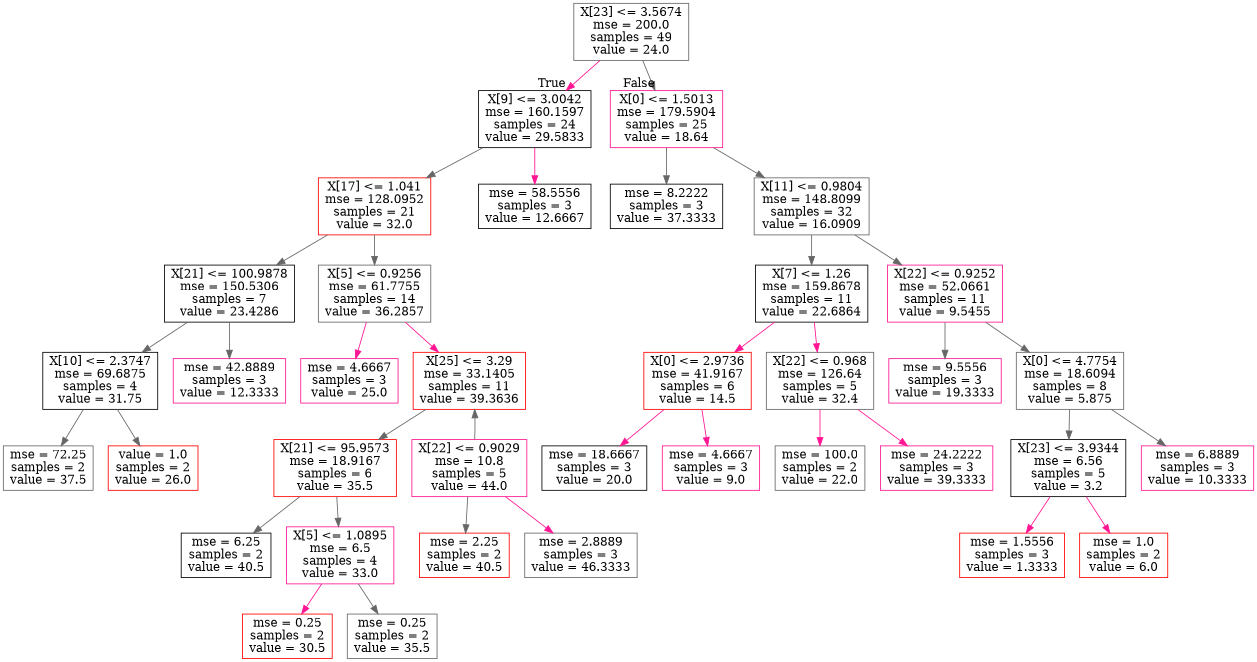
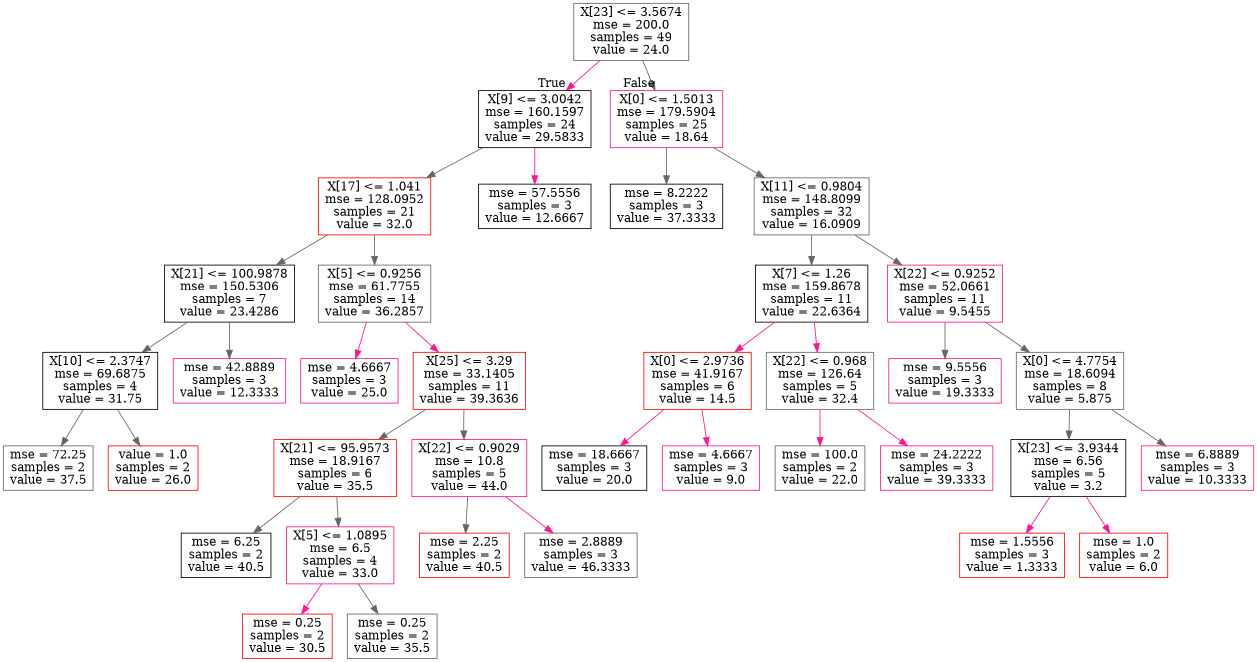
node "mse = 58.5556 samples = 3 value = 12.6667": label "mse = 58.5556 samples = 3 value = 12.6667" -> "mse = 57.5556 samples = 3 value = 12.6667"
node "X[7] <= 1.26 mse = 159.8678 samples = 11 value = 22.6864": label "X[7] <= 1.26 mse = 159.8678 samples = 11 value = 22.6864" -> "X[7] <= 1.26 mse = 159.8678 samples = 11 value = 22.6364"
edge "X[22] <= 0.9029 mse = 10.8 samples = 5 value = 44.0" -> "X[25] <= 3.29 mse = 33.1405 samples = 11 value = 39.3636": reversed
